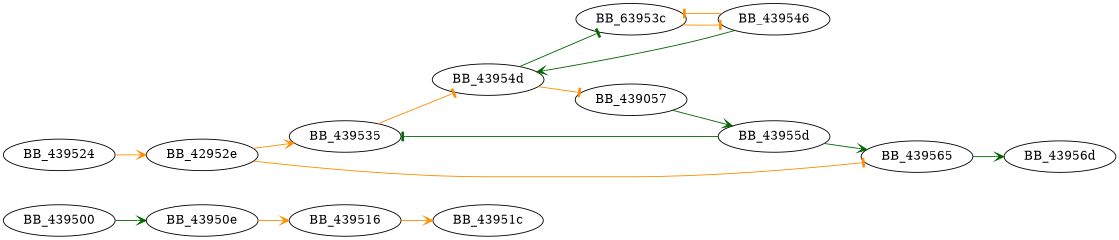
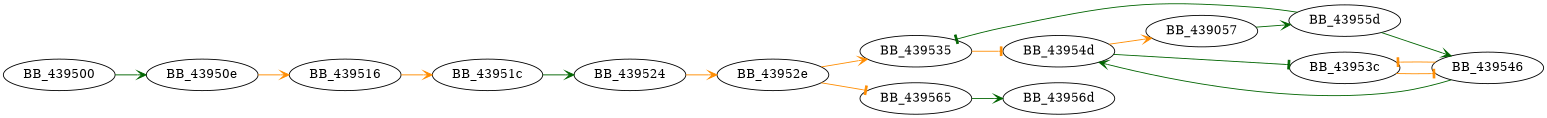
node "BB_63953c": label "BB_63953c" -> "BB_43953c"
edge "BB_43951c" -> "BB_439524": added
edge "BB_43954d" -> "BB_439057": arrowhead tee -> vee
edge "BB_43955d" -> "BB_439565": now "BB_43955d" -> "BB_439546"
node "BB_42952e": label "BB_42952e" -> "BB_43952e"
